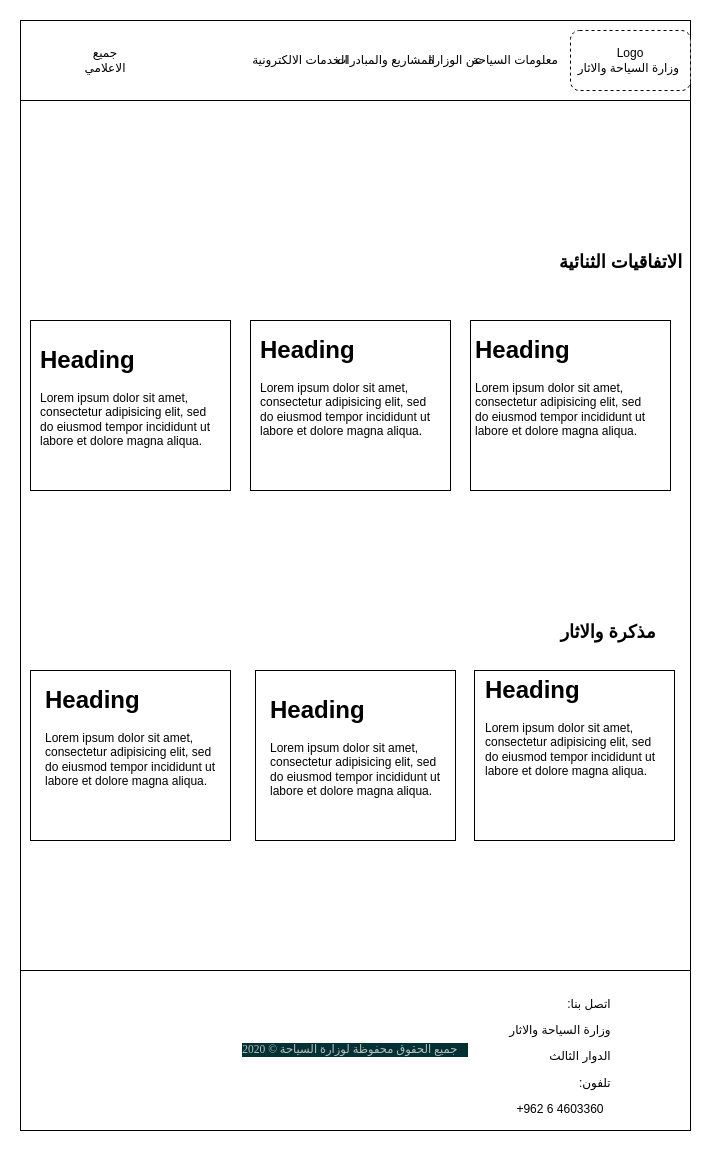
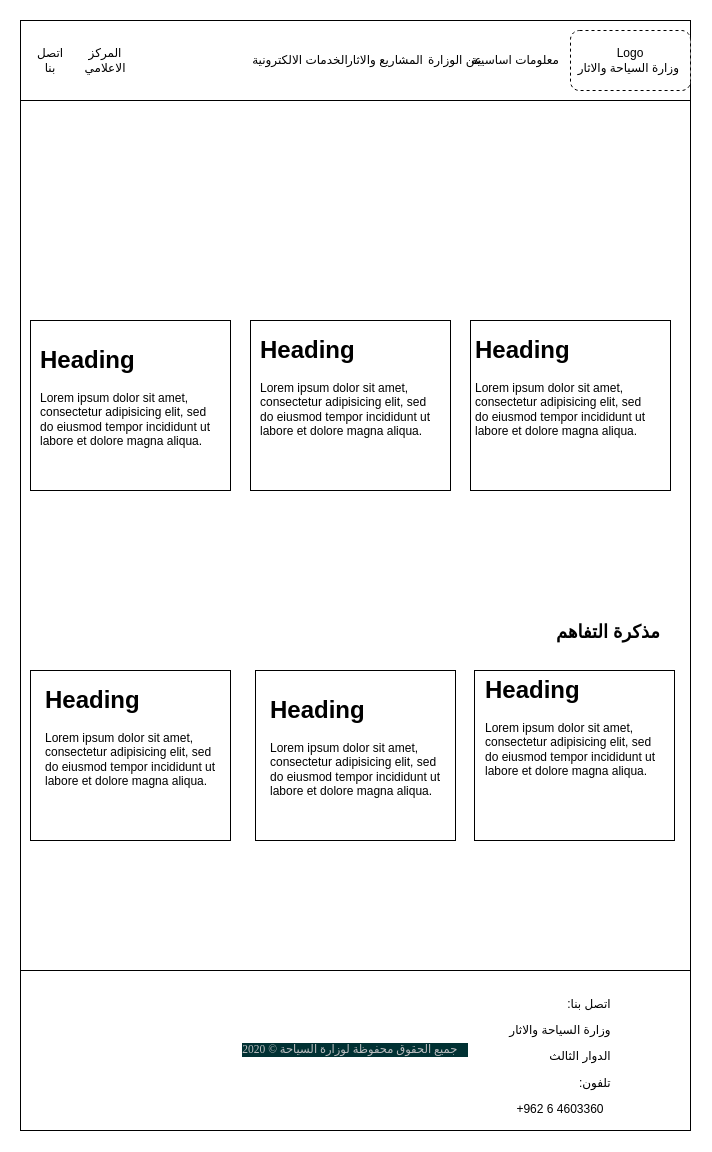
node "اتصل بنا": added
node "جميع الاعلامي": label "جميع الاعلامي" -> "المركز الاعلامي"
node "المشاريع والمبادرات": label "المشاريع والمبادرات" -> "المشاريع والاثار"
node "معلومات السياحة": label "معلومات السياحة" -> "معلومات اساسيية"
node "الاتفاقيات الثنائية": removed
node "مذكرة والاثار": label "مذكرة والاثار" -> "مذكرة التفاهم"
